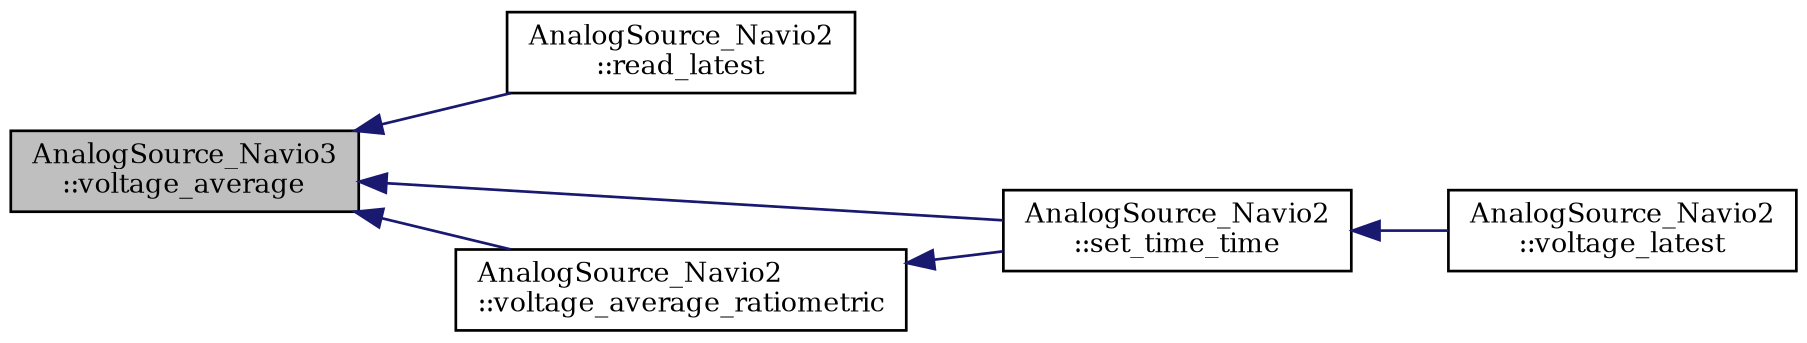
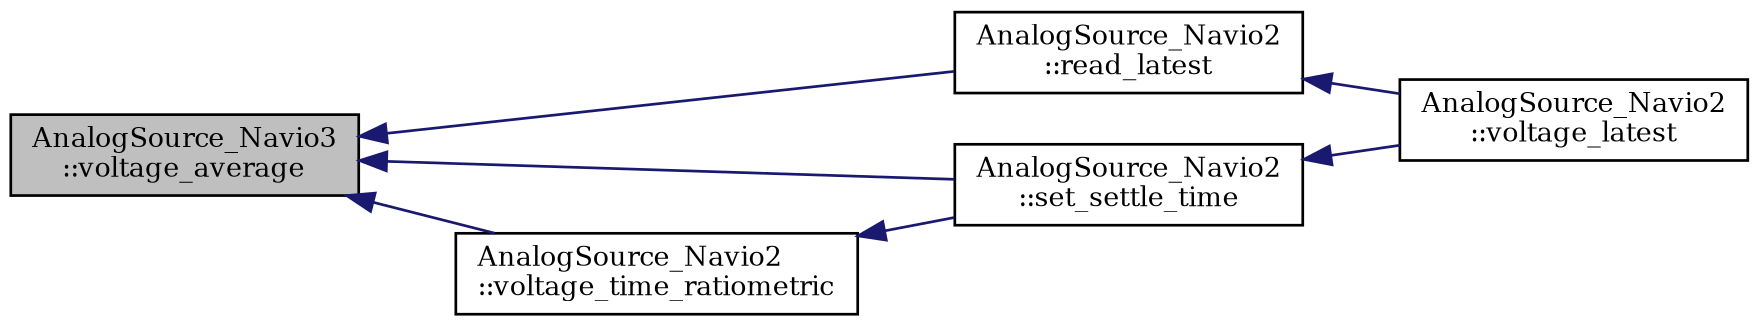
edge "AnalogSource_Navio2 ::voltage_latest" -> "AnalogSource_Navio2 ::read_latest": added
node "AnalogSource_Navio2 ::set_time_time": label "AnalogSource_Navio2 ::set_time_time" -> "AnalogSource_Navio2 ::set_settle_time"
node "AnalogSource_Navio2 ::voltage_average_ratiometric": label "AnalogSource_Navio2 ::voltage_average_ratiometric" -> "AnalogSource_Navio2 ::voltage_time_ratiometric"
